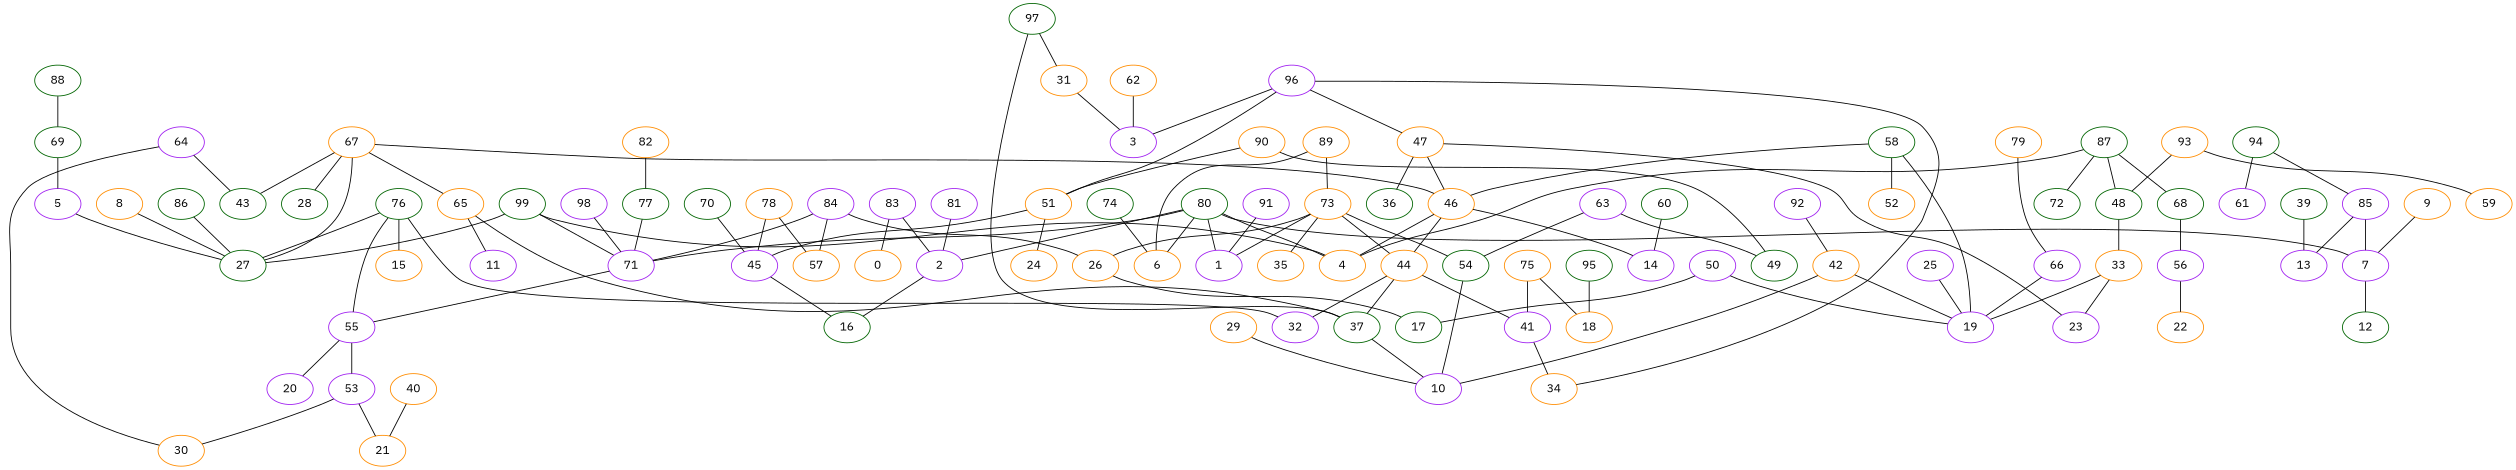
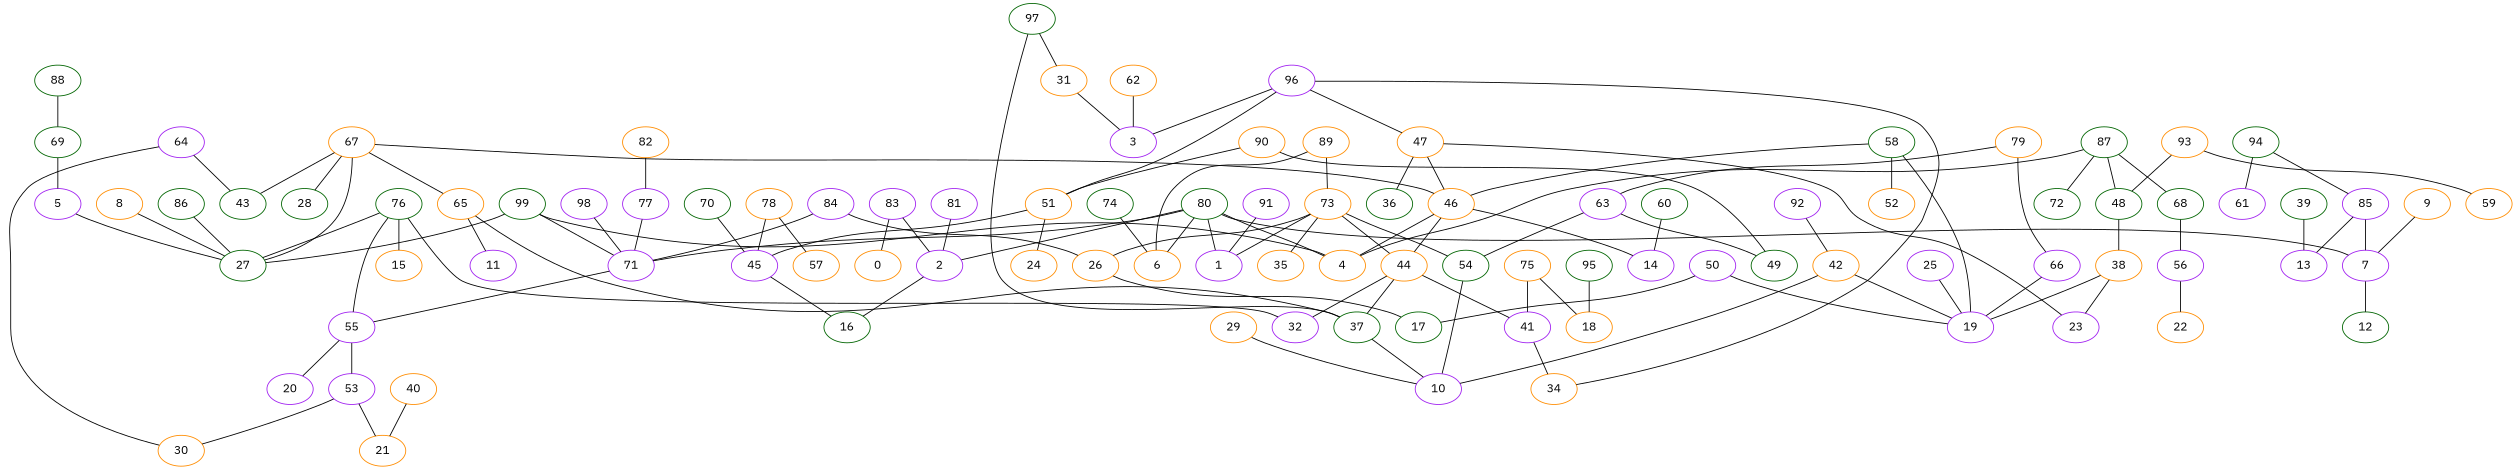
edge "79" -- "63": added
node "77": color darkgreen -> purple
edge "84" -- "57": removed
node "33": label "33" -> "38"
